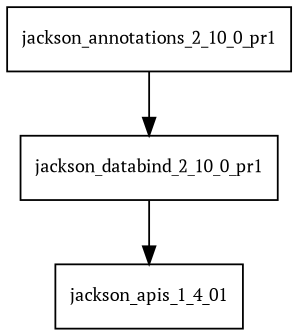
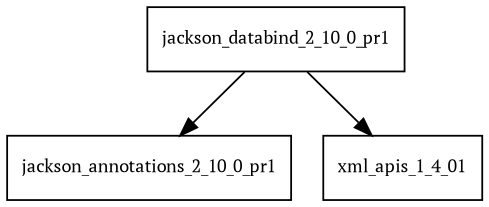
edge "jackson_annotations_2_10_0_pr1" -> "jackson_databind_2_10_0_pr1": reversed
node "jackson_apis_1_4_01": label "jackson_apis_1_4_01" -> "xml_apis_1_4_01"
